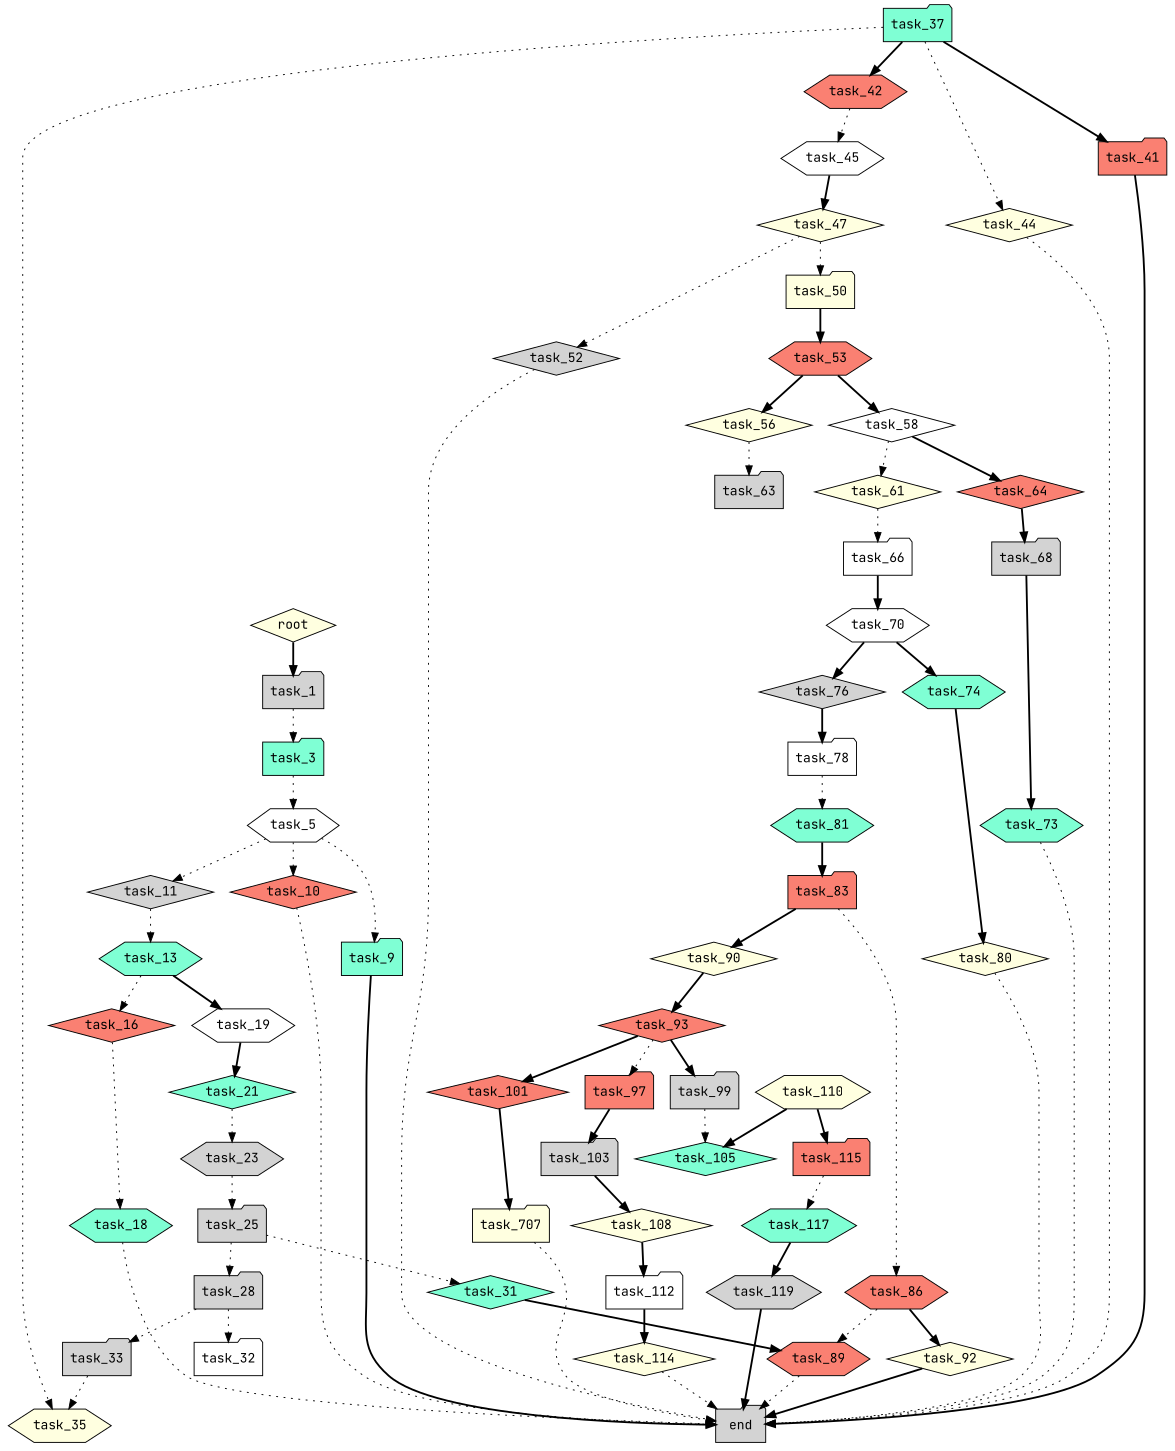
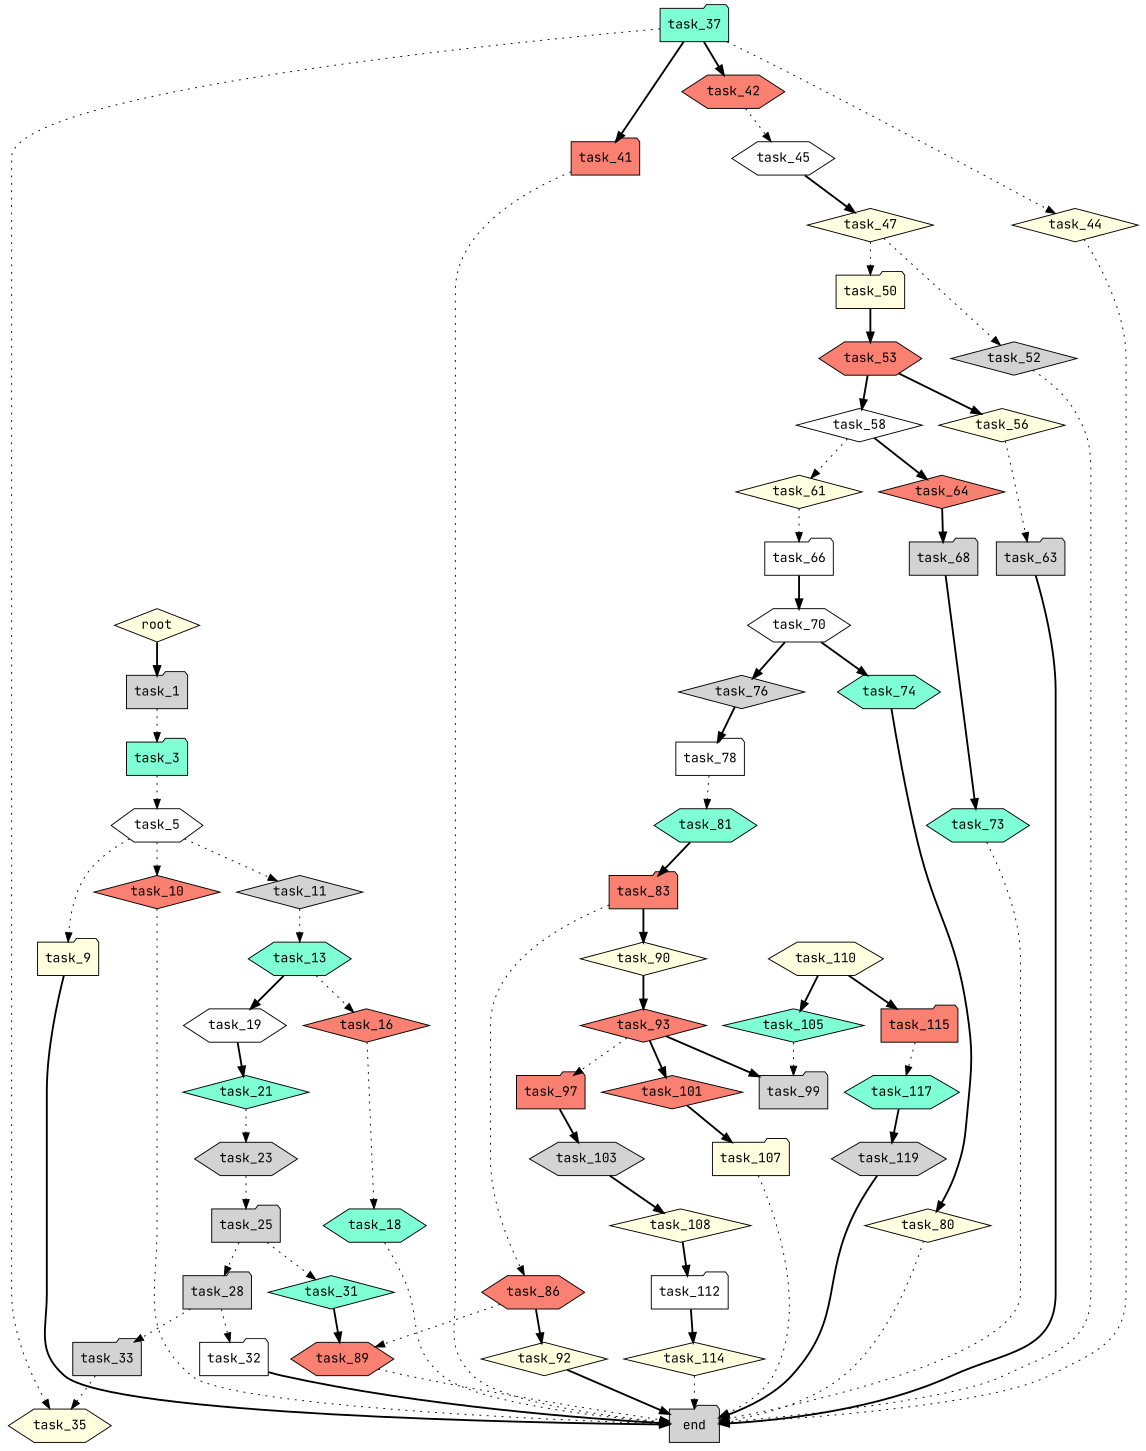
edge "task_41" -> "end": style bold -> dotted
node "task_9": fillcolor aquamarine -> lightyellow
edge "task_63" -> "end": added
edge "task_99" -> "task_105": reversed
node "task_103": shape folder -> hexagon
node "task_707": label "task_707" -> "task_107"
edge "task_32" -> "end": added
